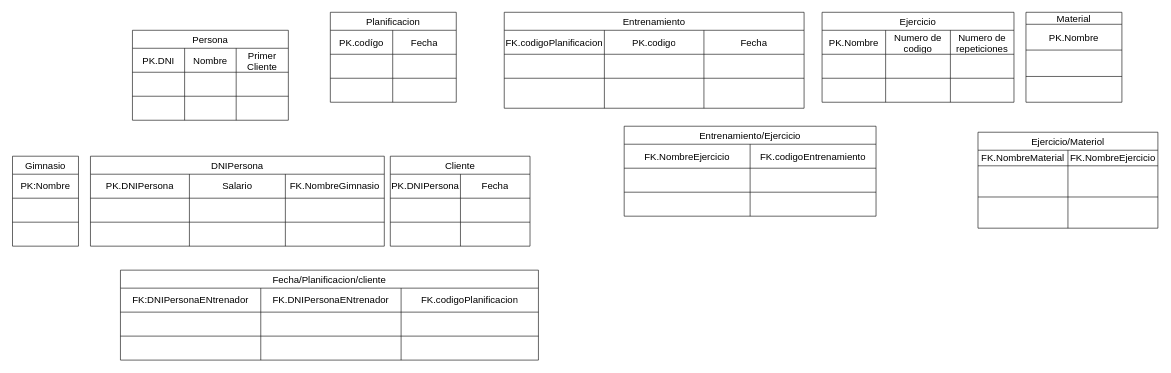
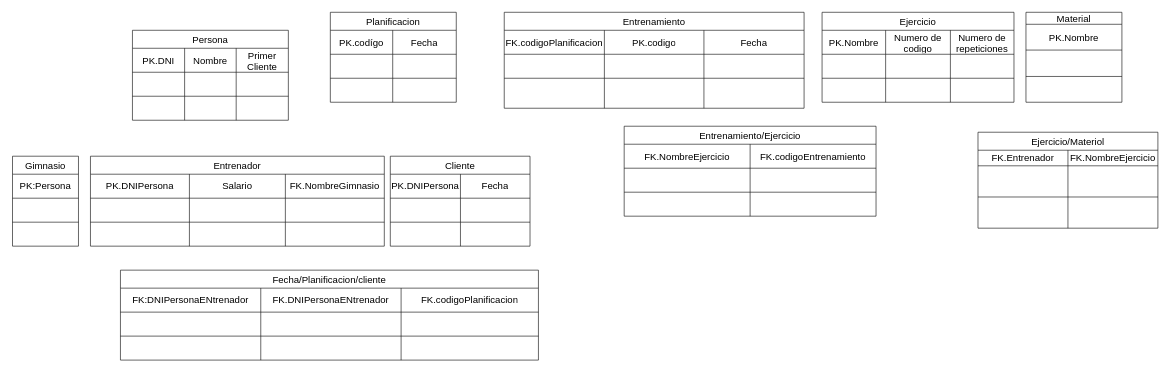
node "FK.NombreMaterial": label "FK.NombreMaterial" -> "FK.Entrenador"
node "DNIPersona": label "DNIPersona" -> "Entrenador"
node "PK:Nombre": label "PK:Nombre" -> "PK:Persona"
